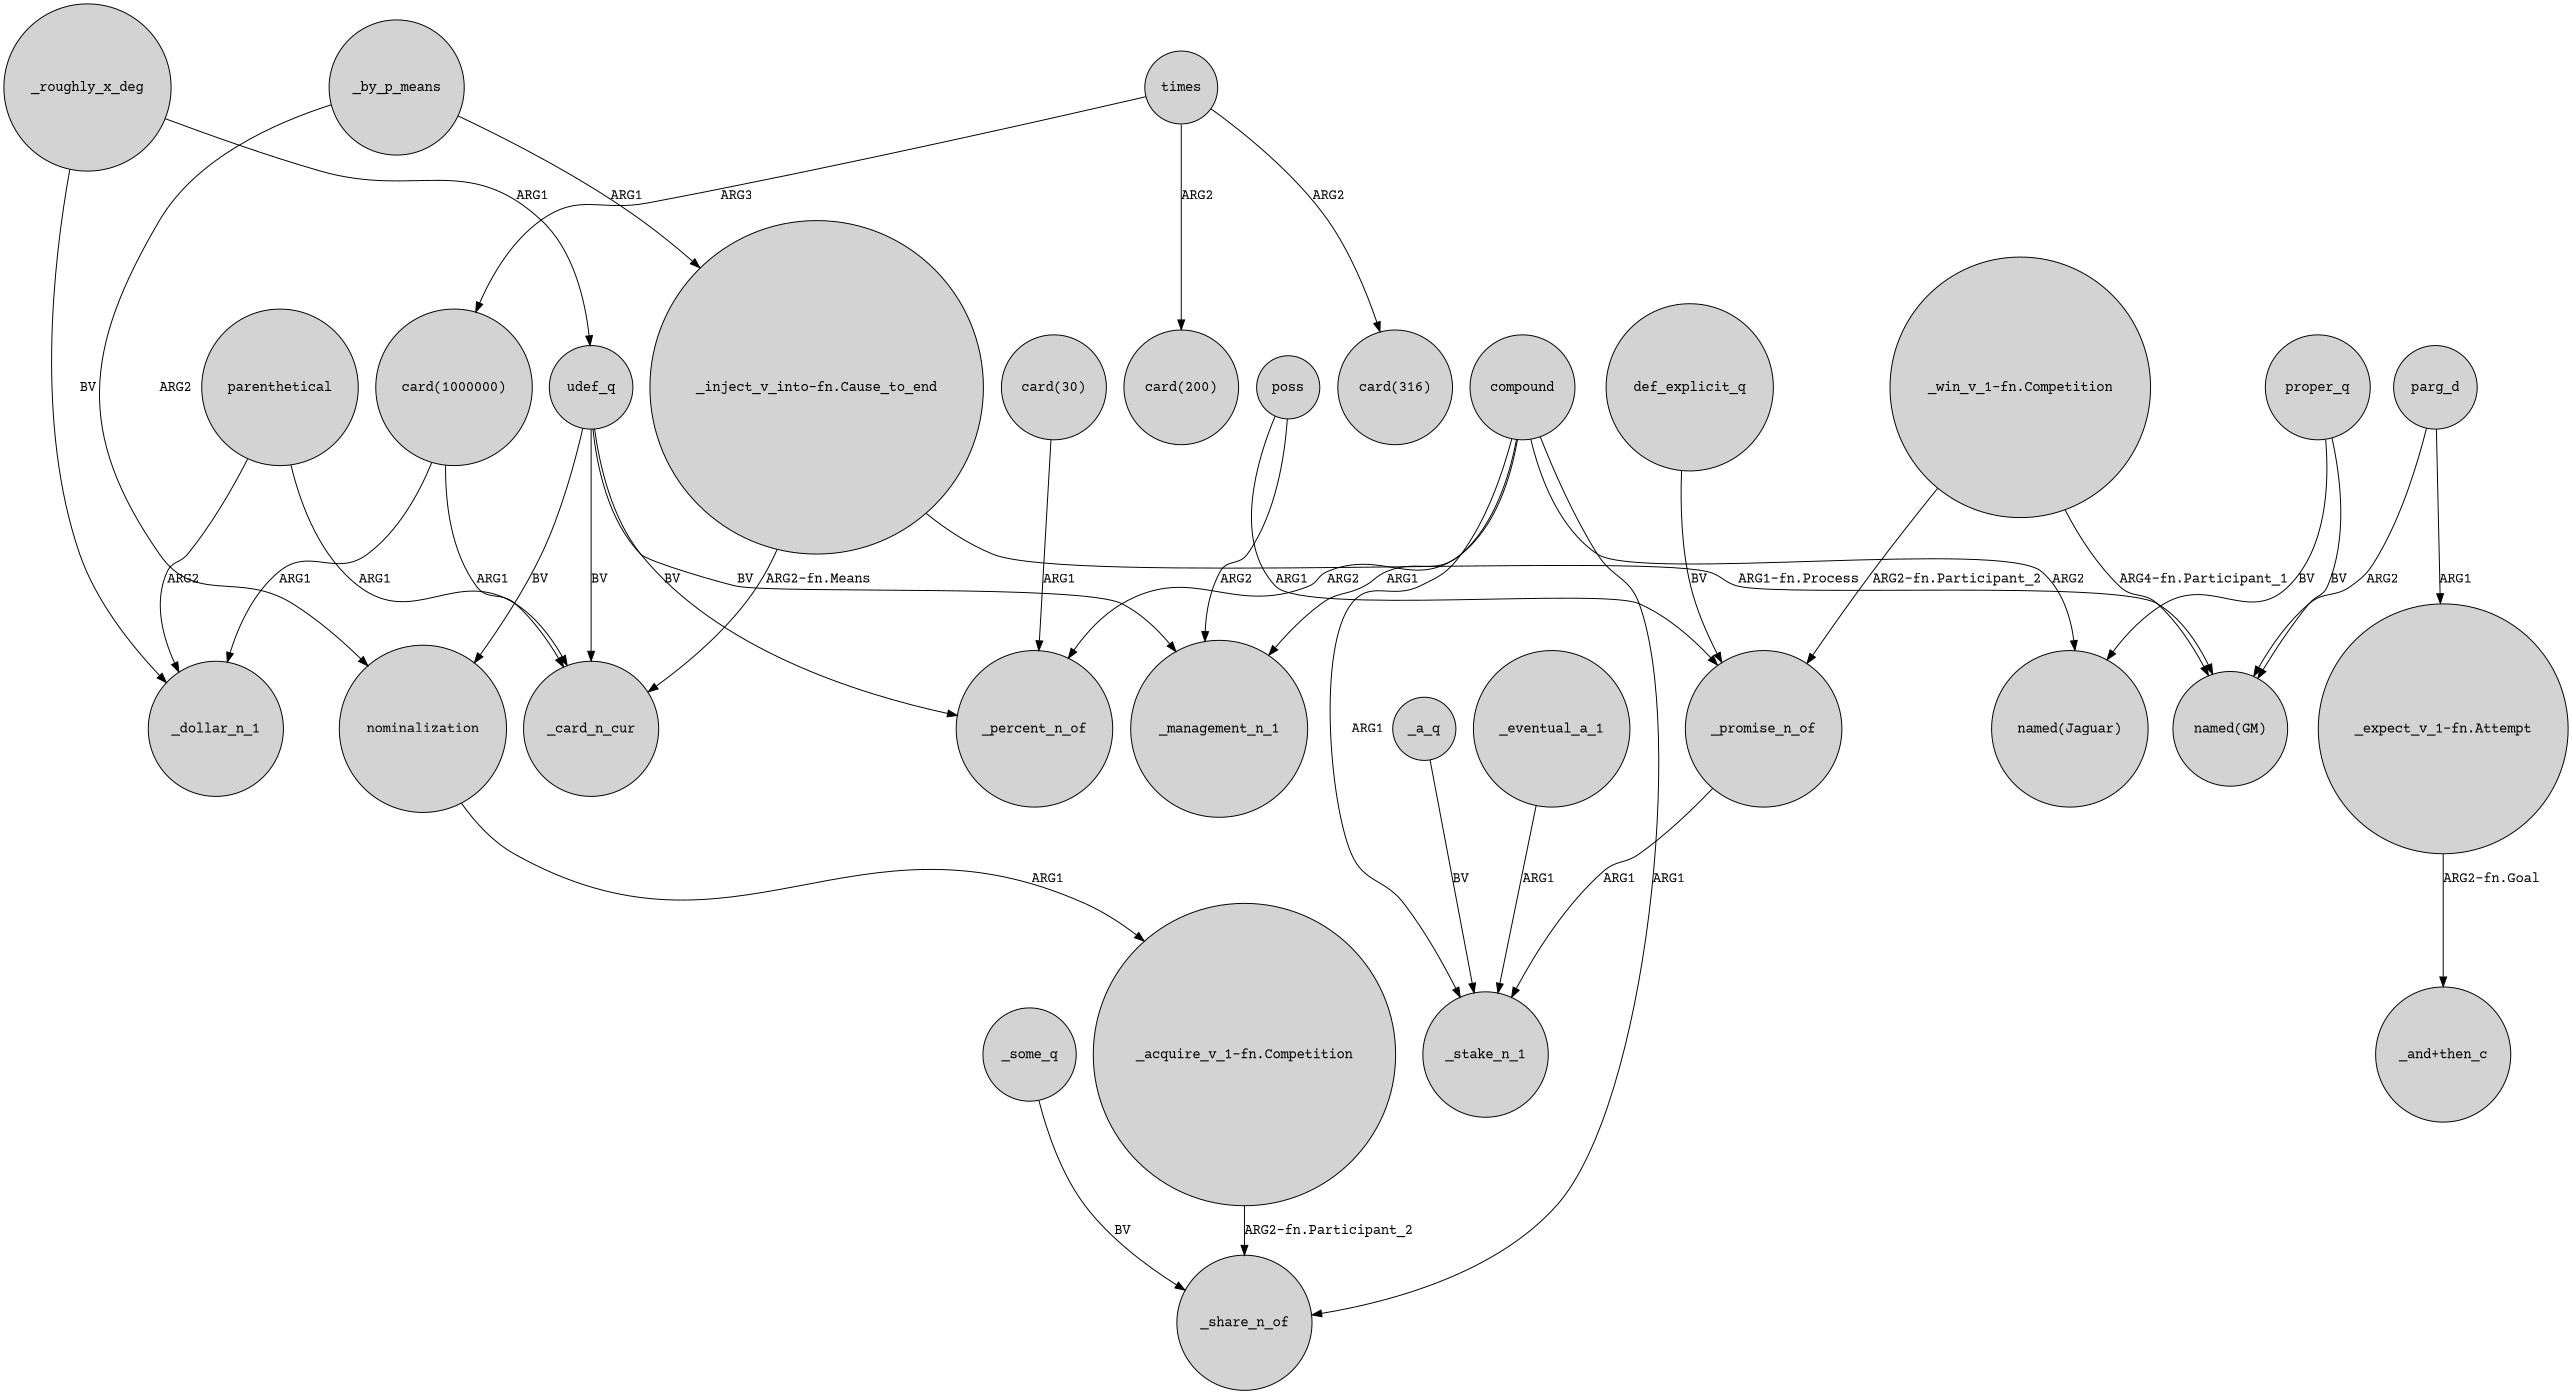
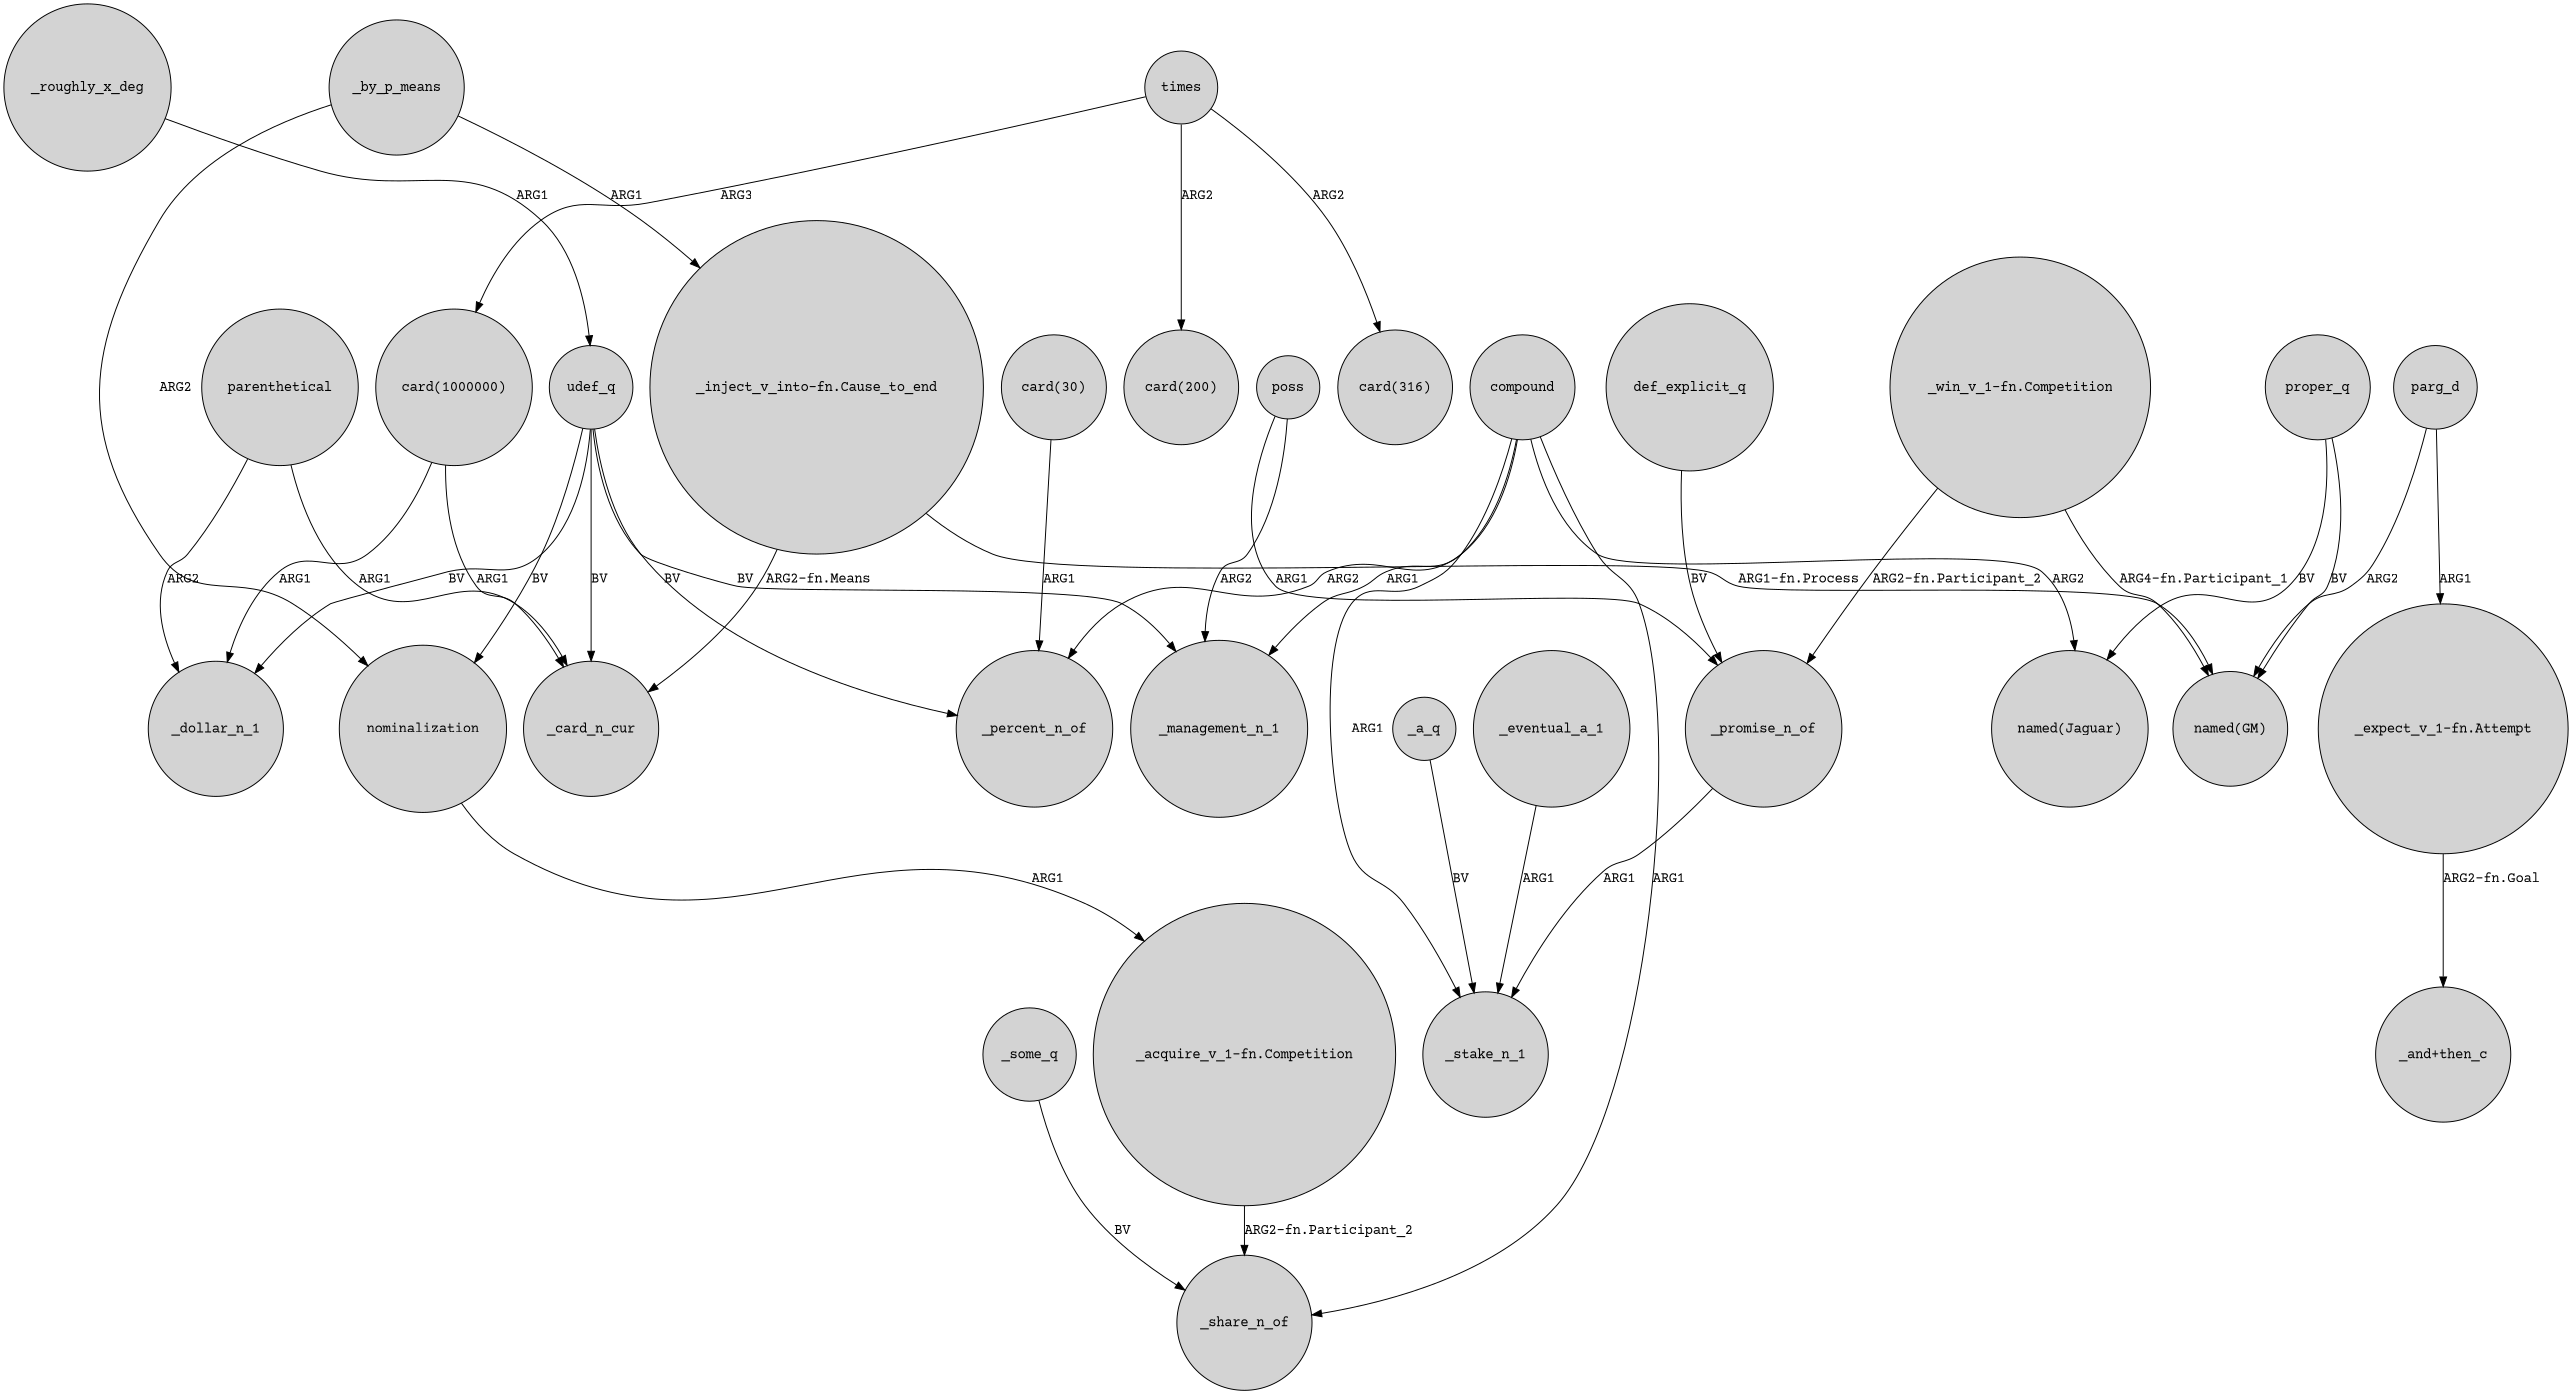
edge "_roughly_x_deg" -> "_dollar_n_1": now "udef_q" -> "_dollar_n_1"
